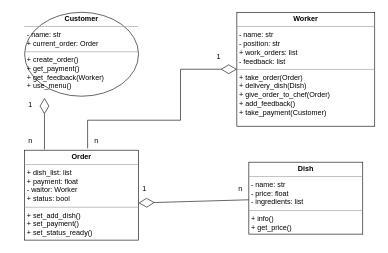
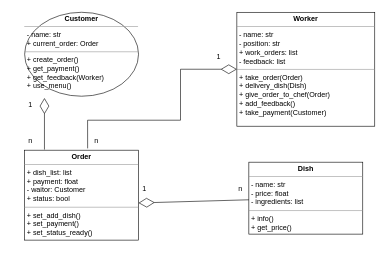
node "Order + dish_list: list + payment: float - waitor: Worker + status: bool + set_add_dish() + set_payment() + set_status_ready()": label "Order + dish_list: list + payment: float - waitor: Worker + status: bool + set_add_dish() + set_payment() + set_status_ready()" -> "Order + dish_list: list + payment: float - waitor: Customer + status: bool + set_add_dish() + set_payment() + set_status_ready()"
